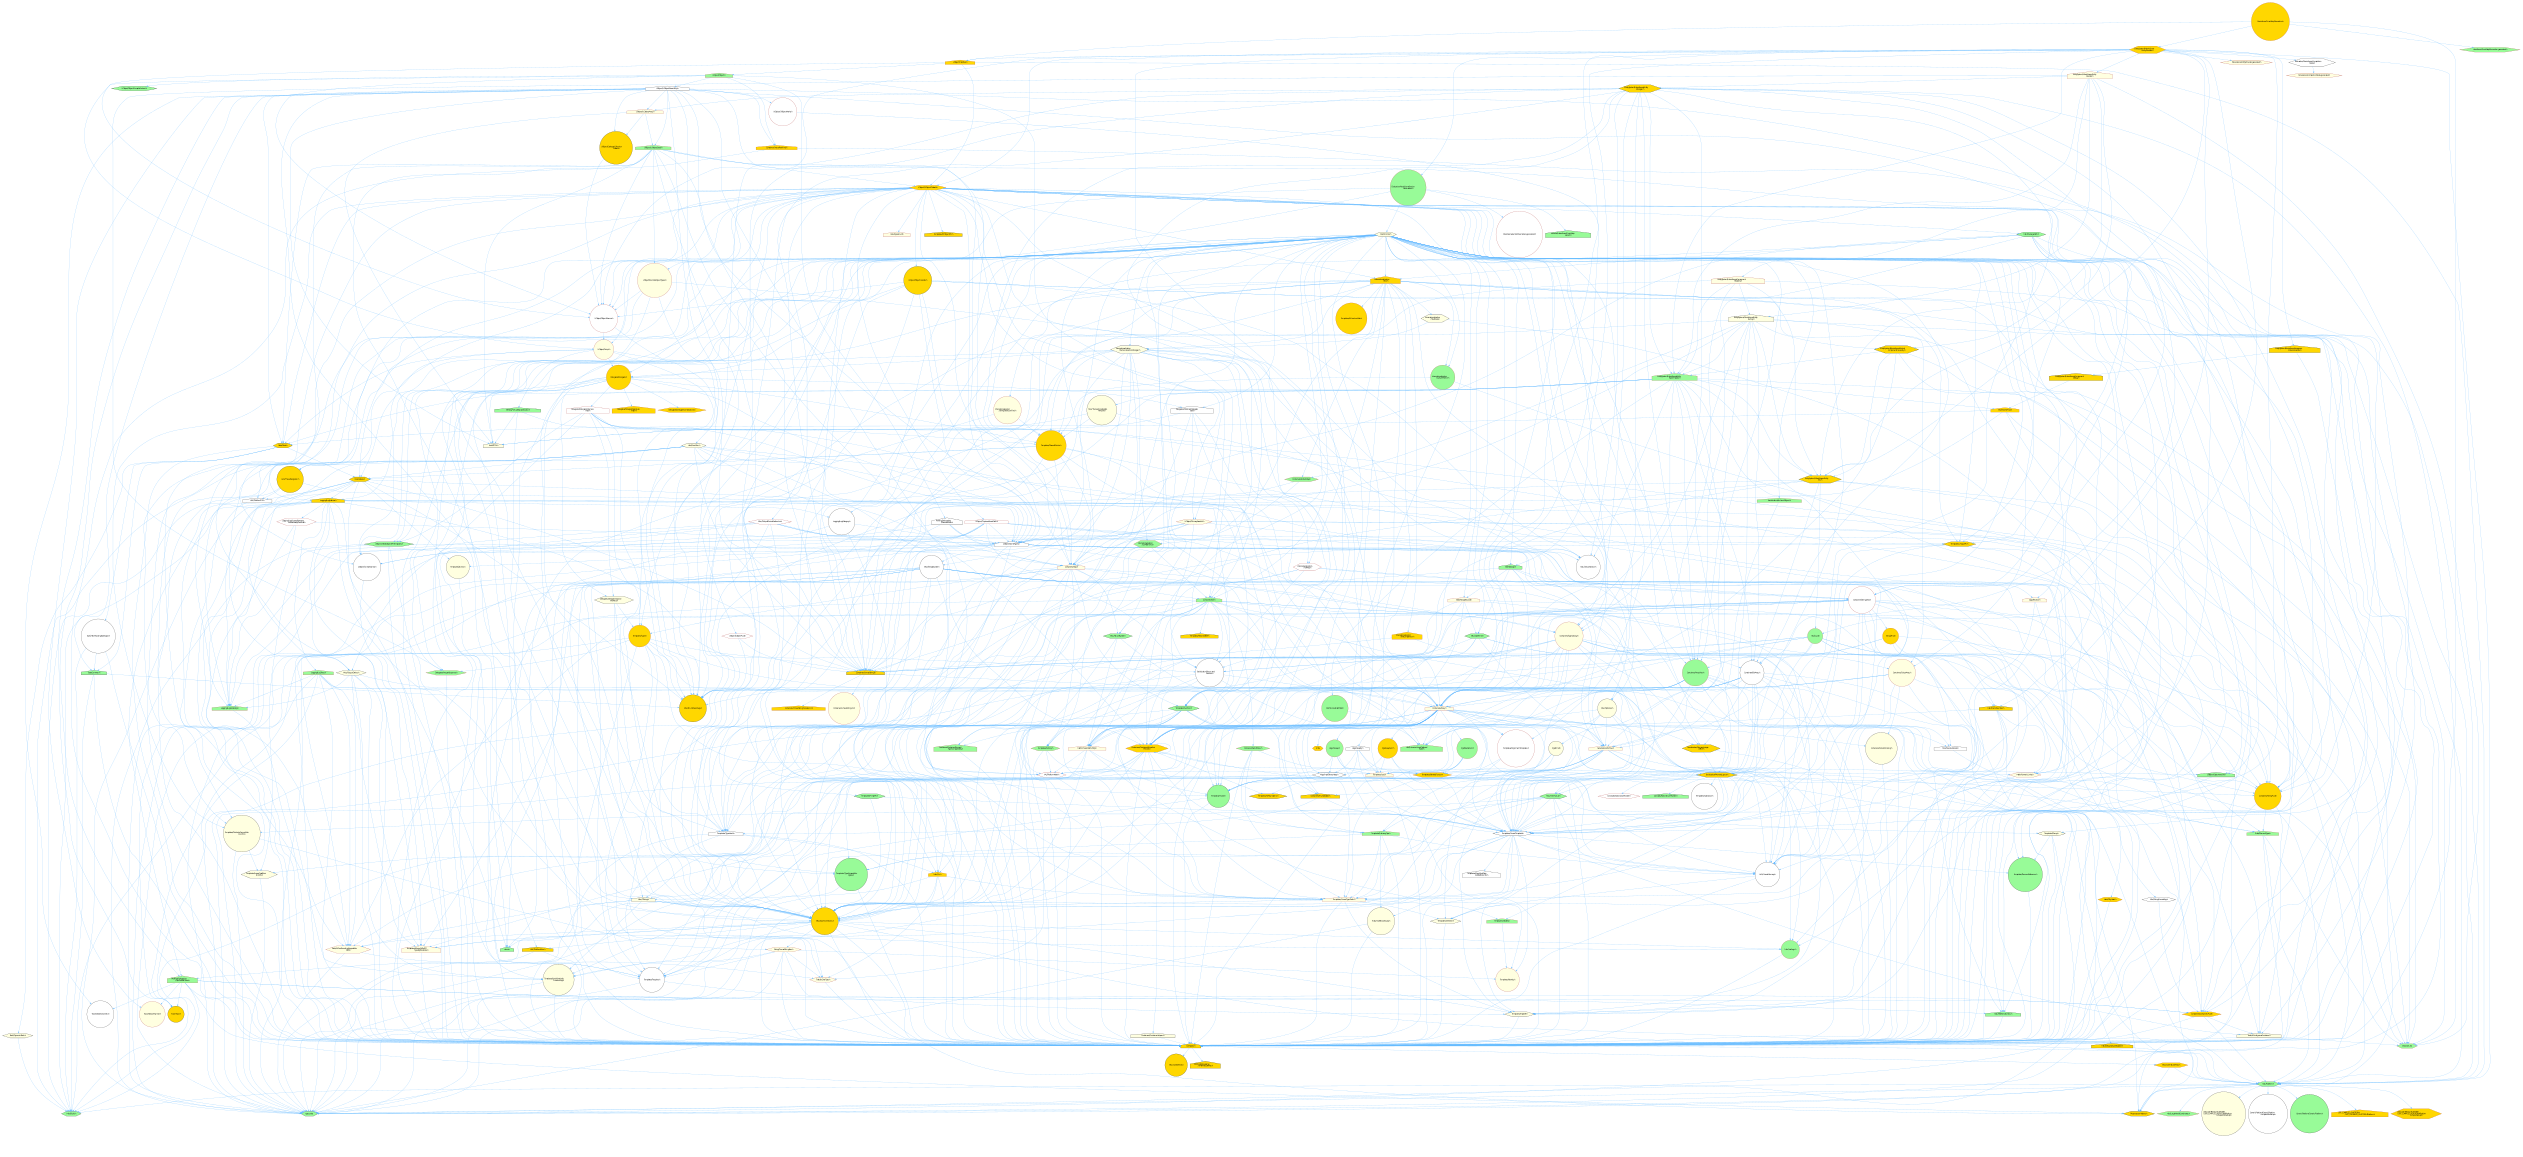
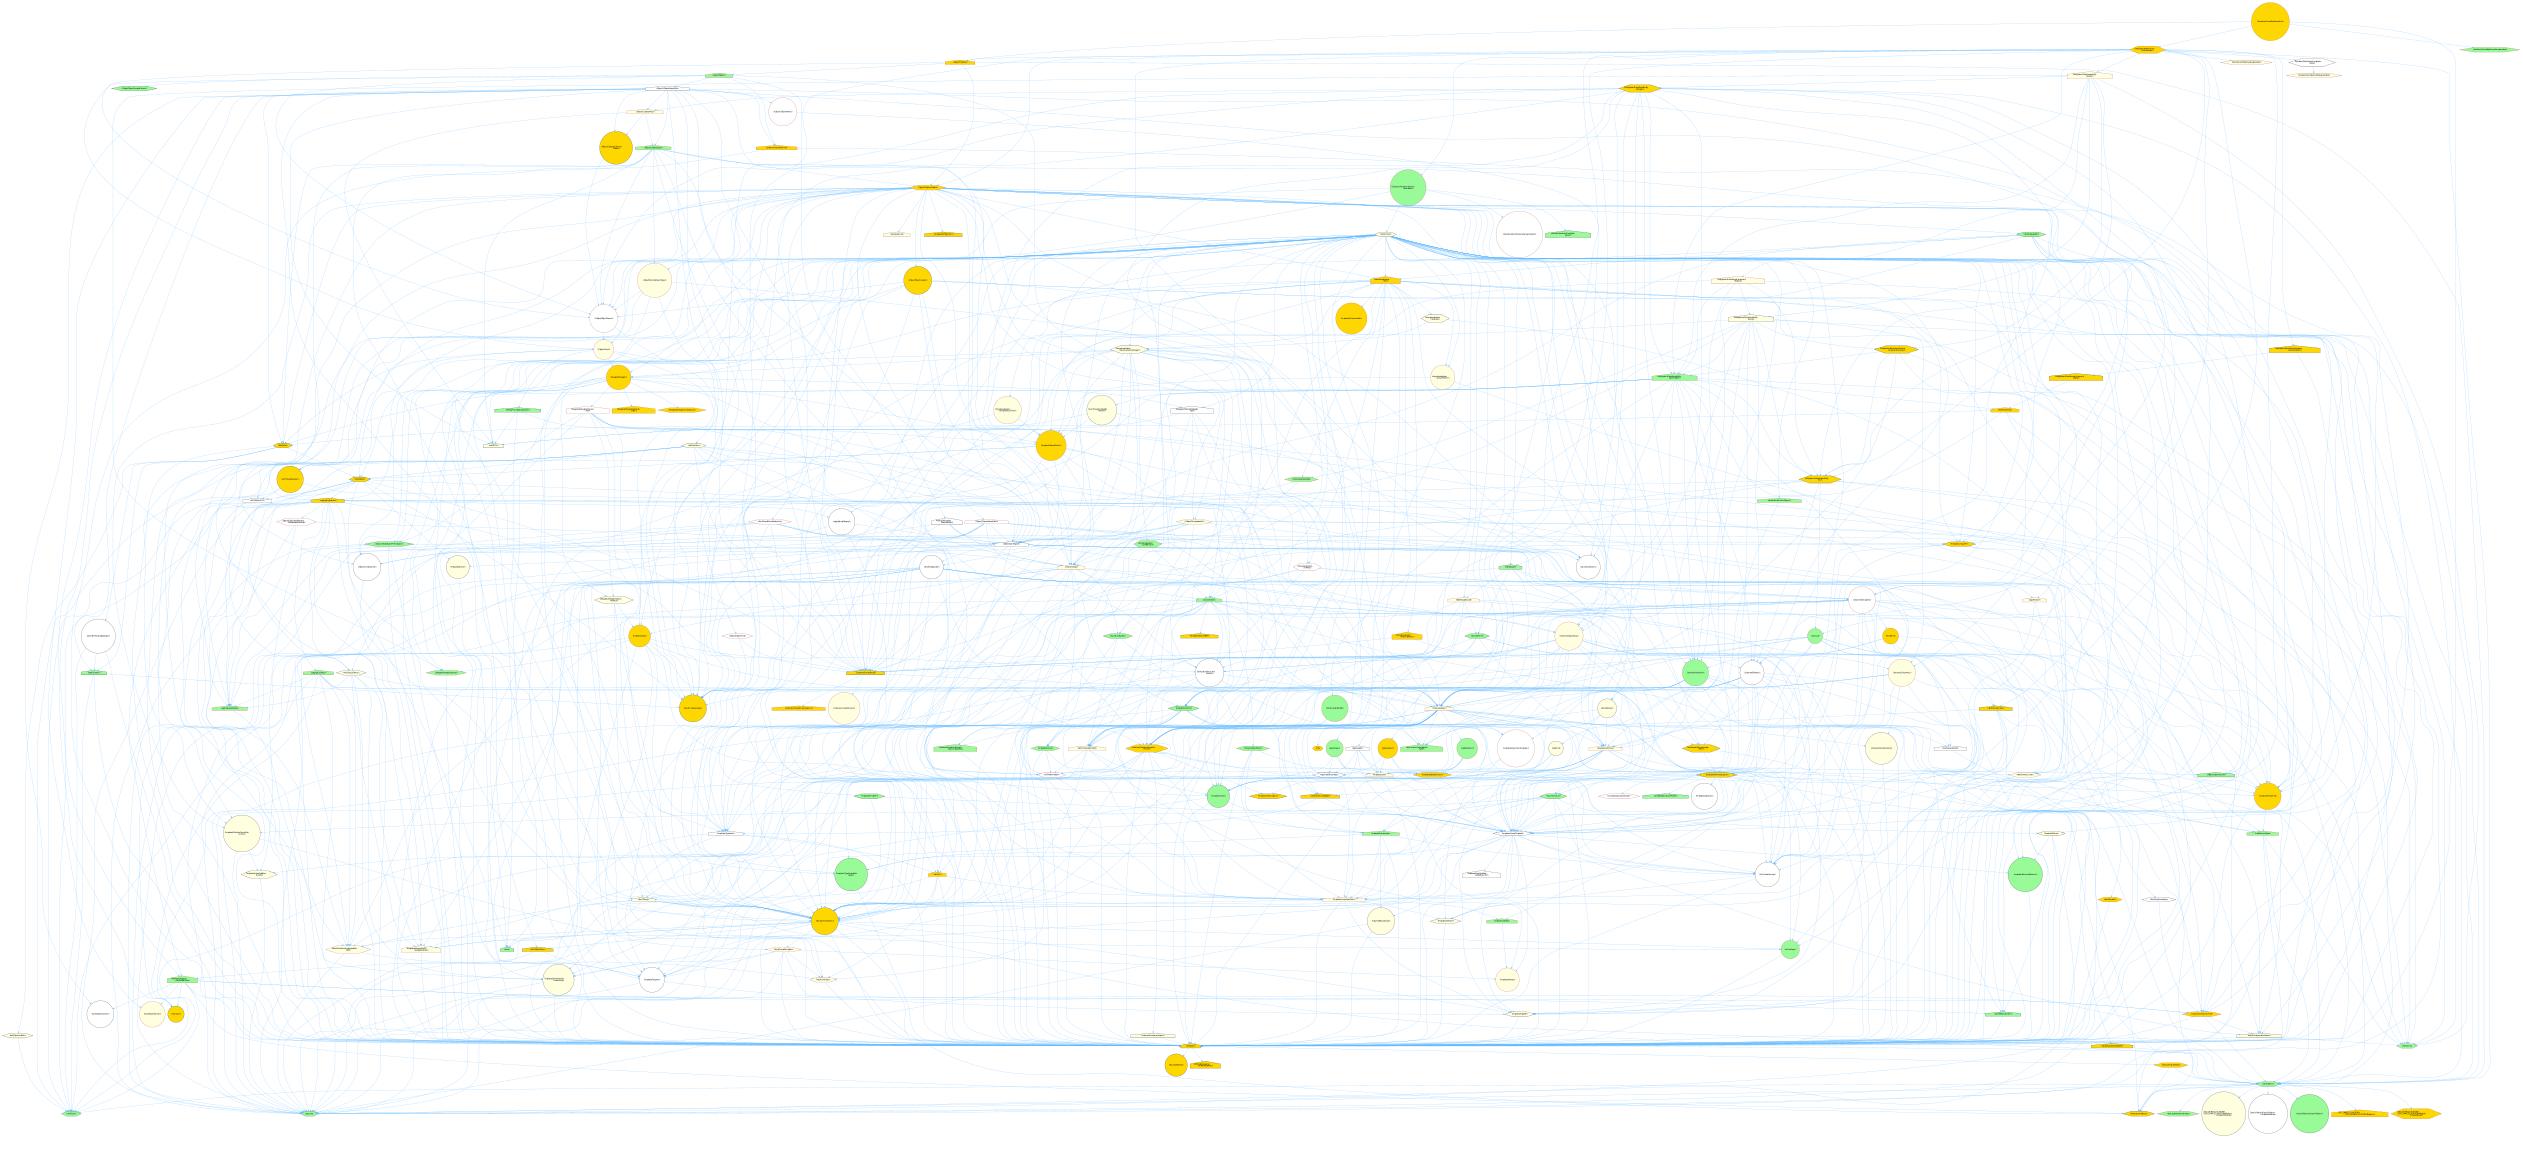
node "Internationalization /CulturePointer.h": fillcolor palegreen -> lightyellow
